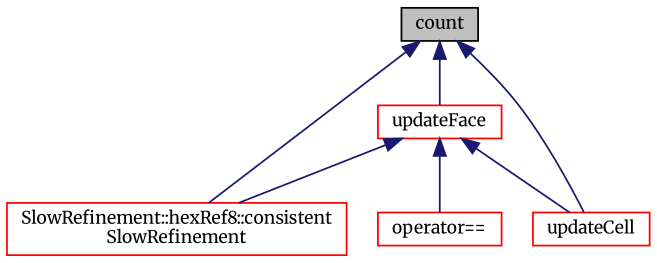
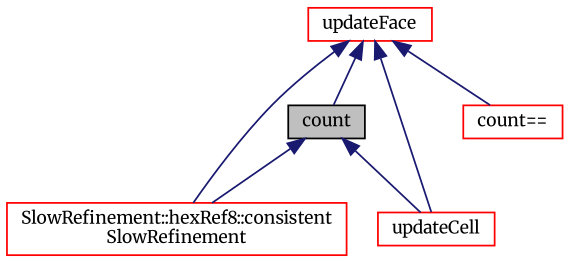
edge "updateFace" -> "count": reversed
node "operator==": label "operator==" -> "count=="
